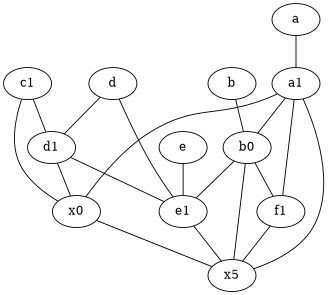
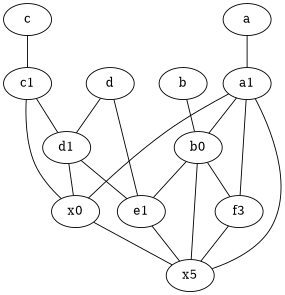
node "c": added
node "e": removed
node "f1": label "f1" -> "f3"
